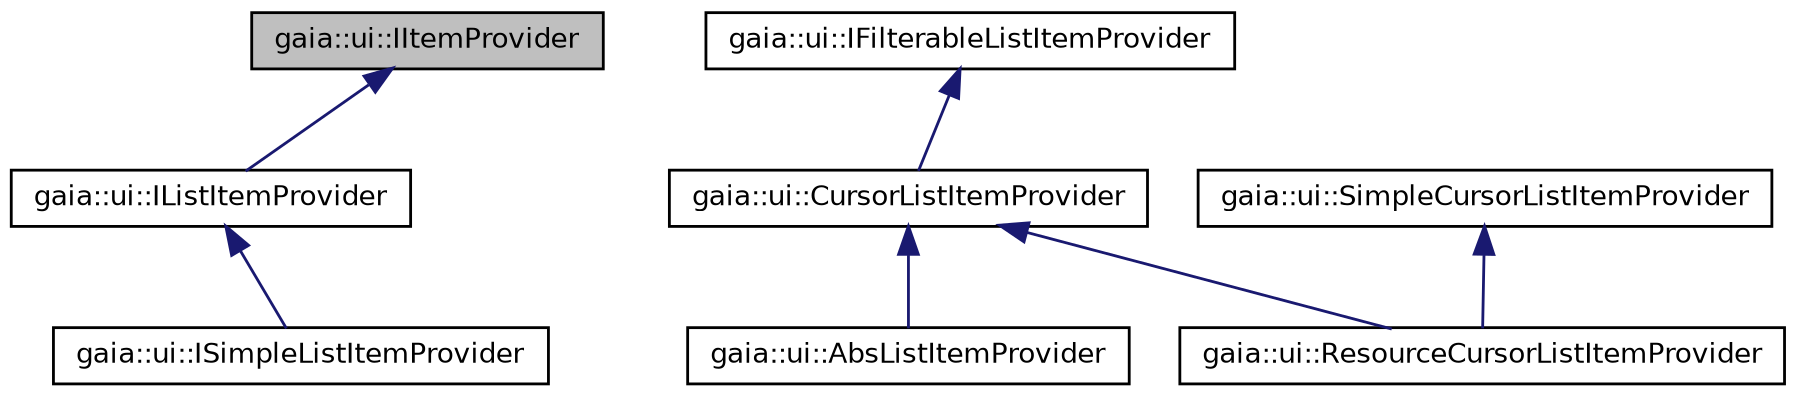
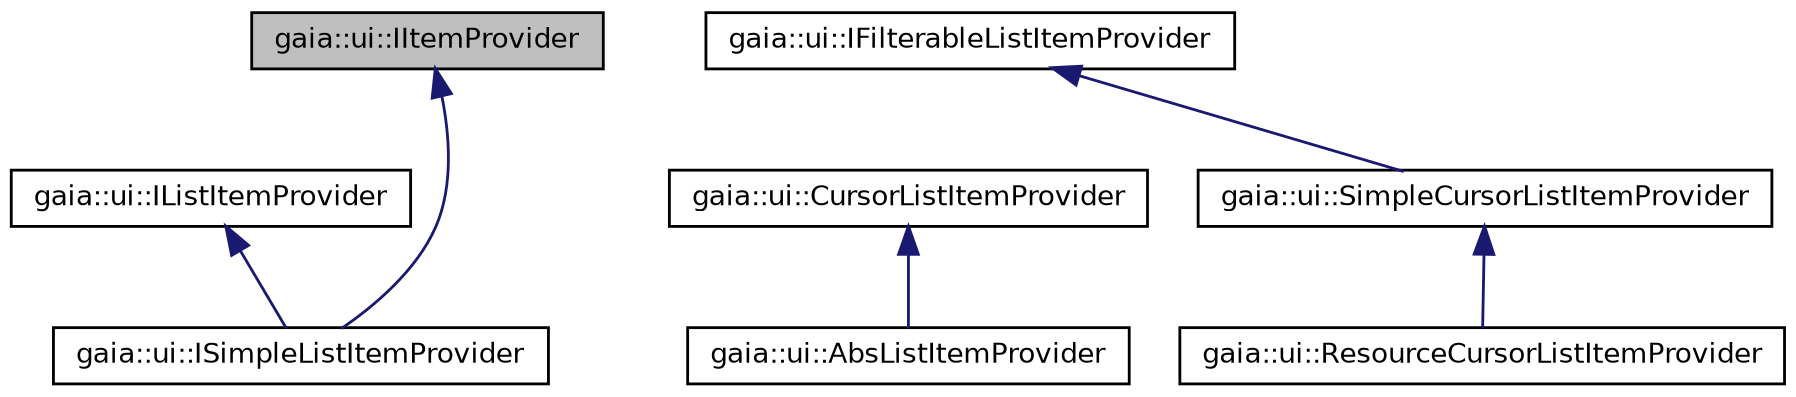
edge "gaia::ui::IListItemProvider" -> "gaia::ui::IItemProvider": now "gaia::ui::ISimpleListItemProvider" -> "gaia::ui::IItemProvider"
edge "gaia::ui::CursorListItemProvider" -> "gaia::ui::IFilterableListItemProvider": now "gaia::ui::SimpleCursorListItemProvider" -> "gaia::ui::IFilterableListItemProvider"
edge "gaia::ui::ResourceCursorListItemProvider" -> "gaia::ui::CursorListItemProvider": removed
